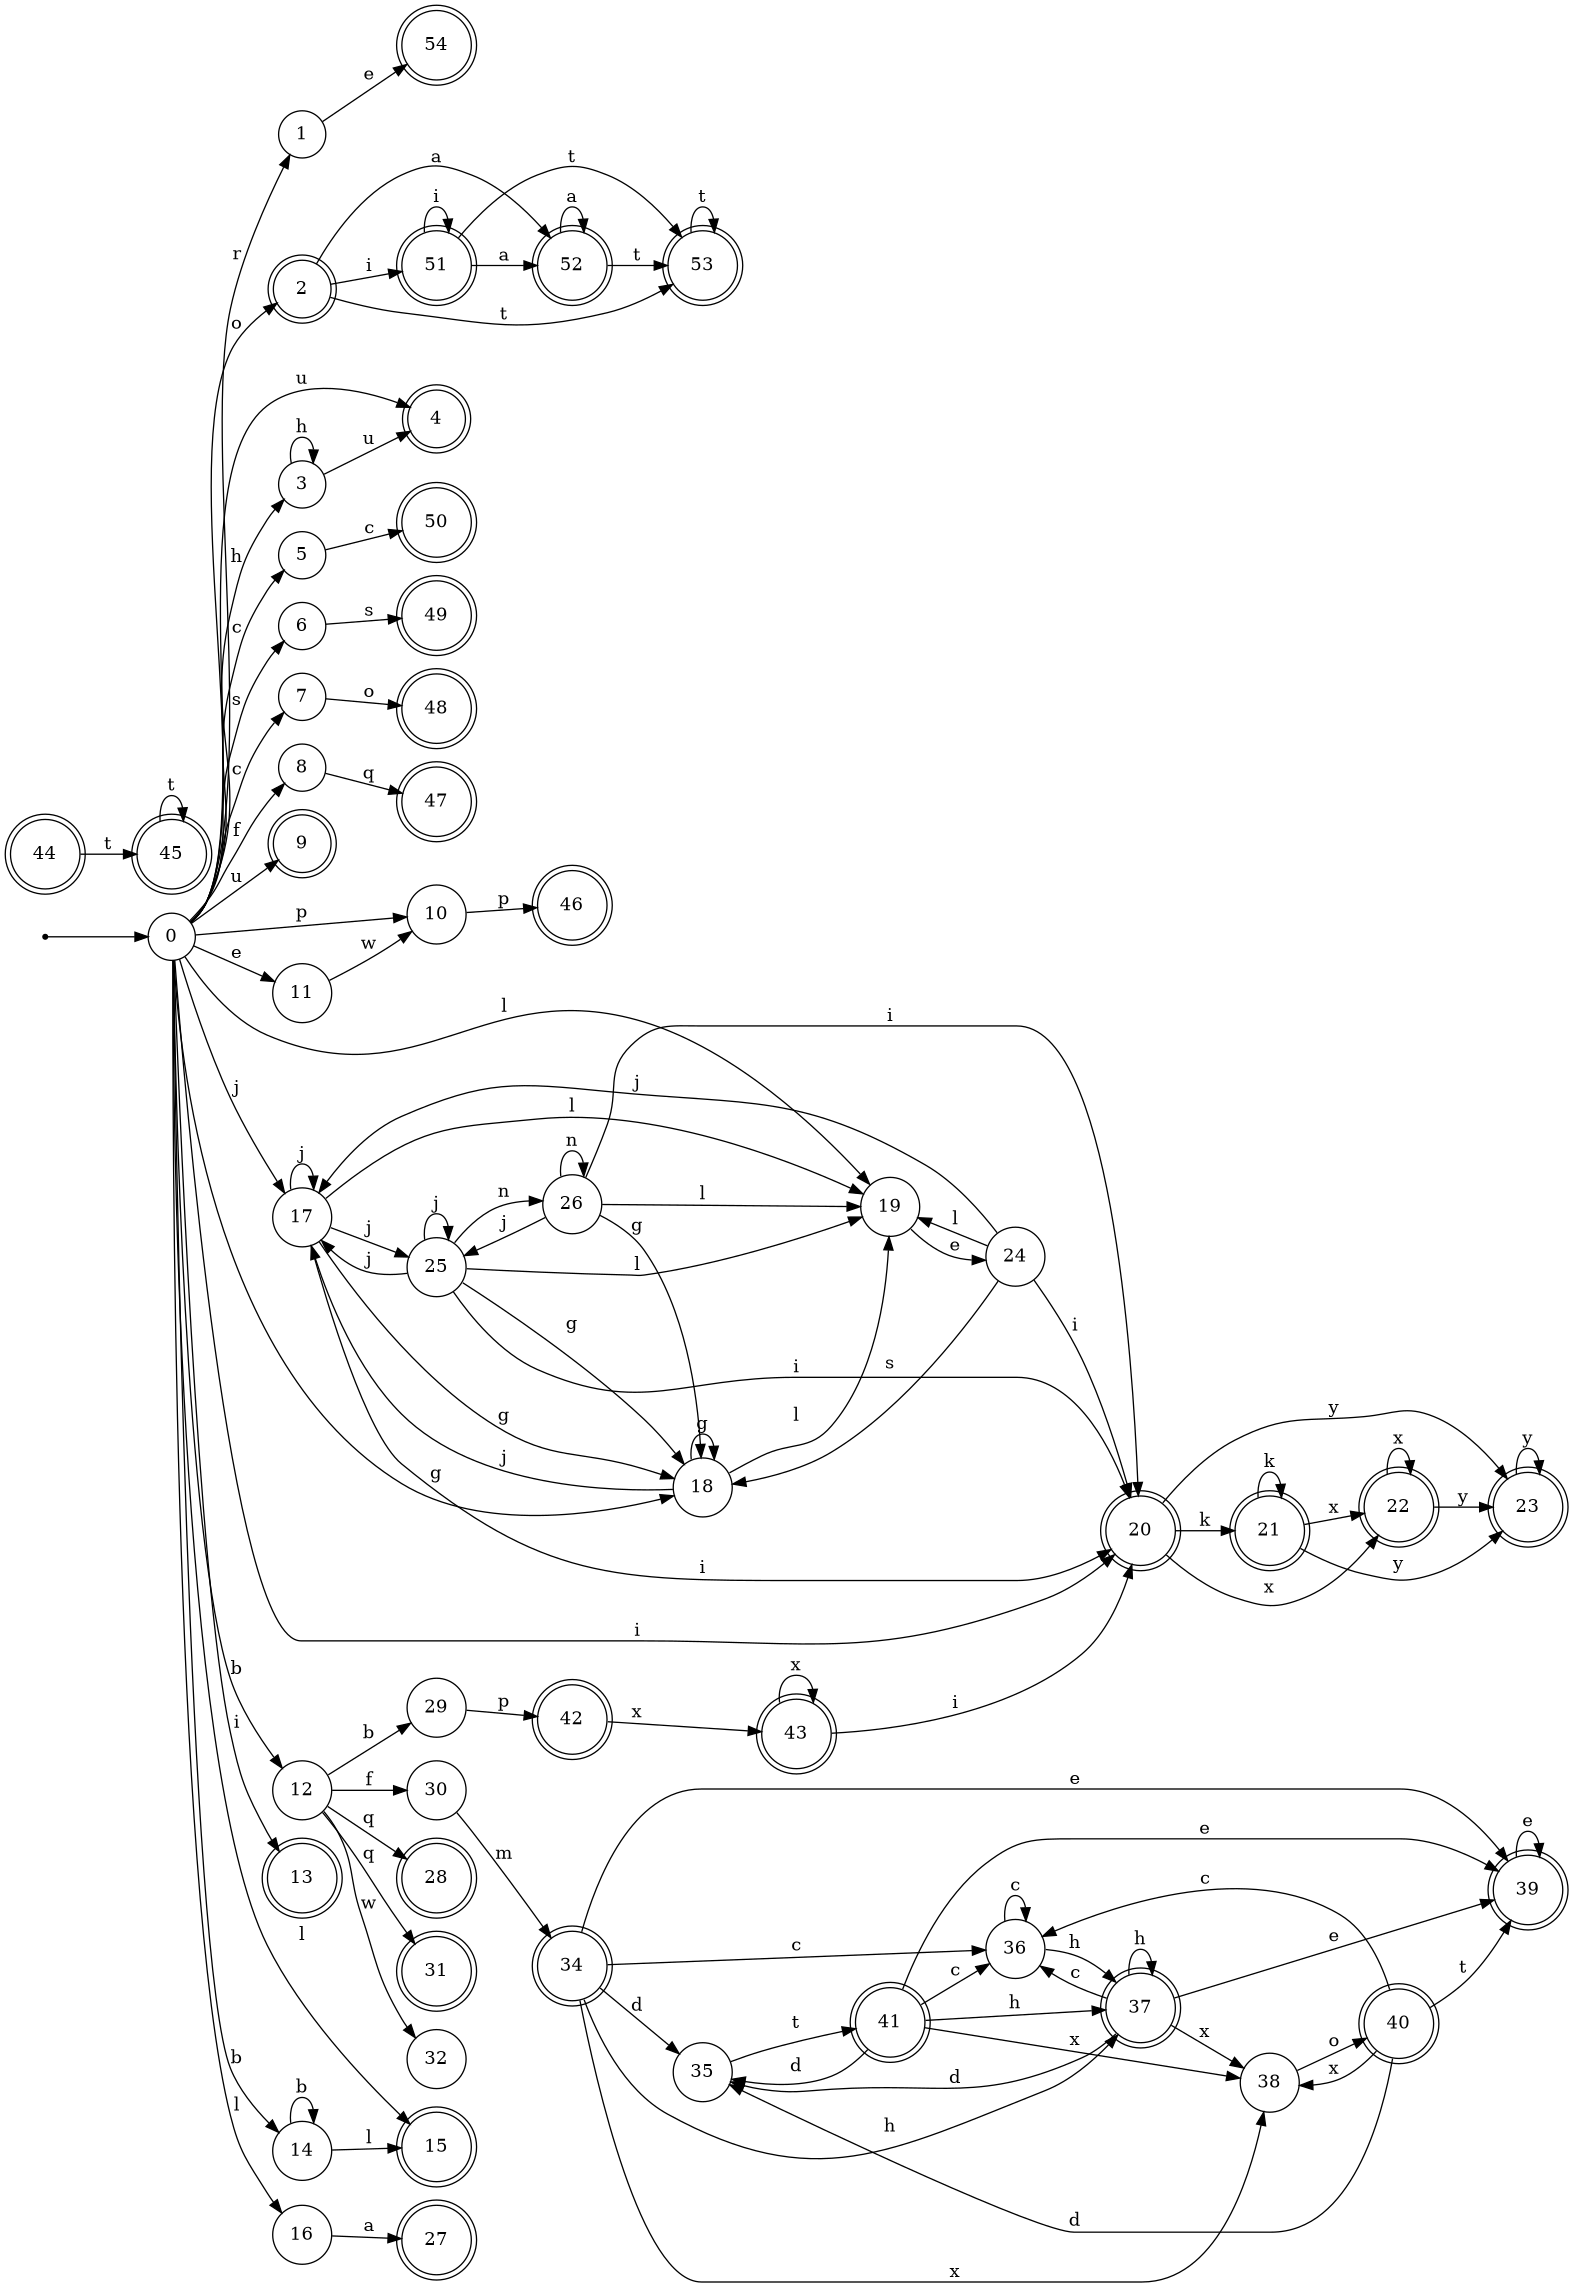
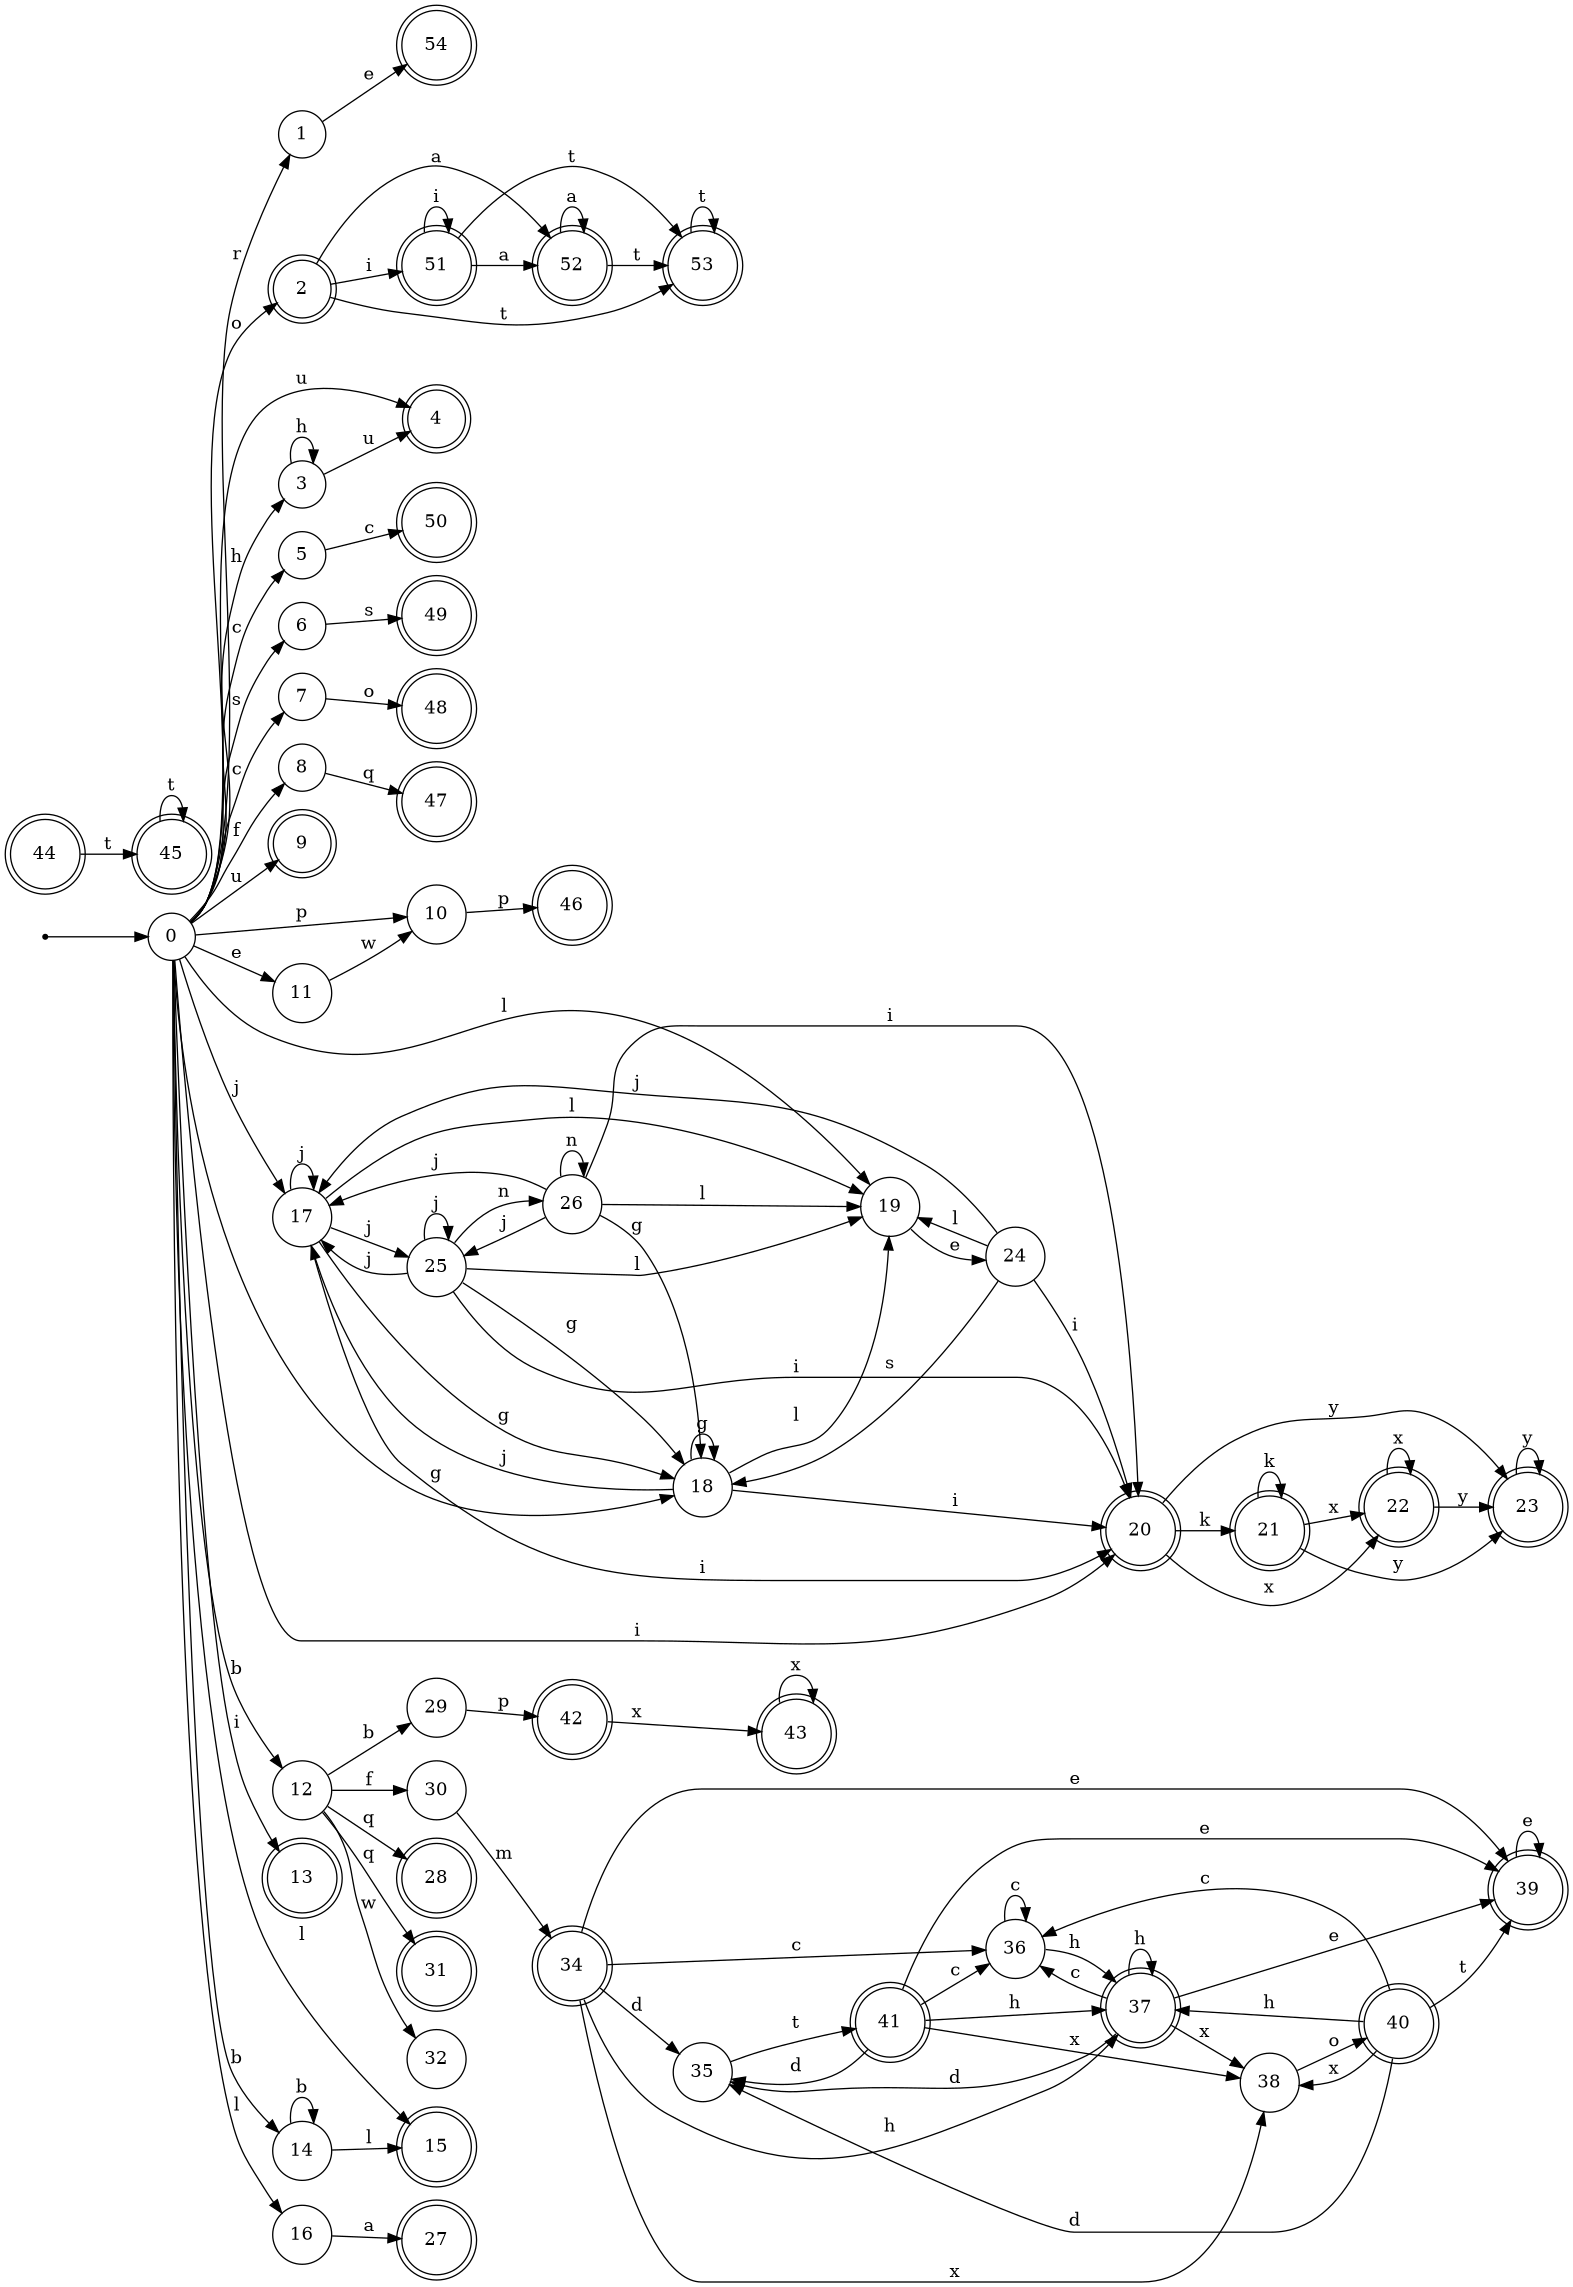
edge "26" -> "17": added, label "j"
edge "43" -> "20": now "18" -> "20"
edge "40" -> "37": added, label "h"
